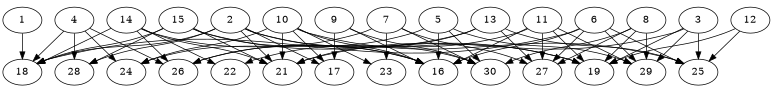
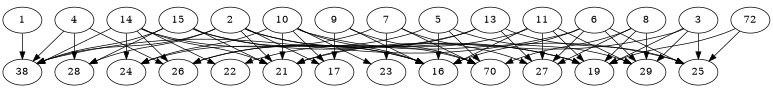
node "12": label "12" -> "72"
edge "4" -> "24": now "14" -> "24"
node "18": label "18" -> "38"
node "30": label "30" -> "70"
